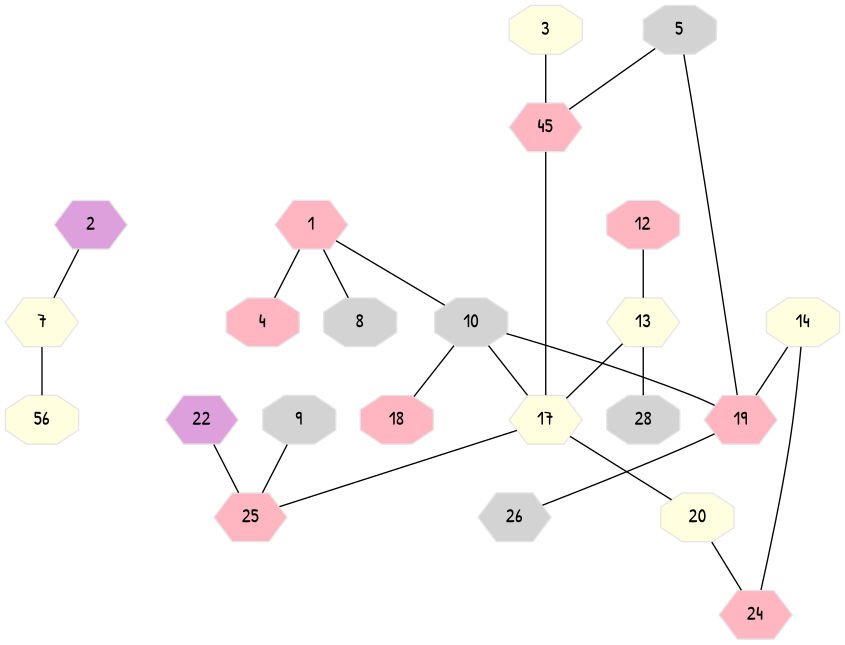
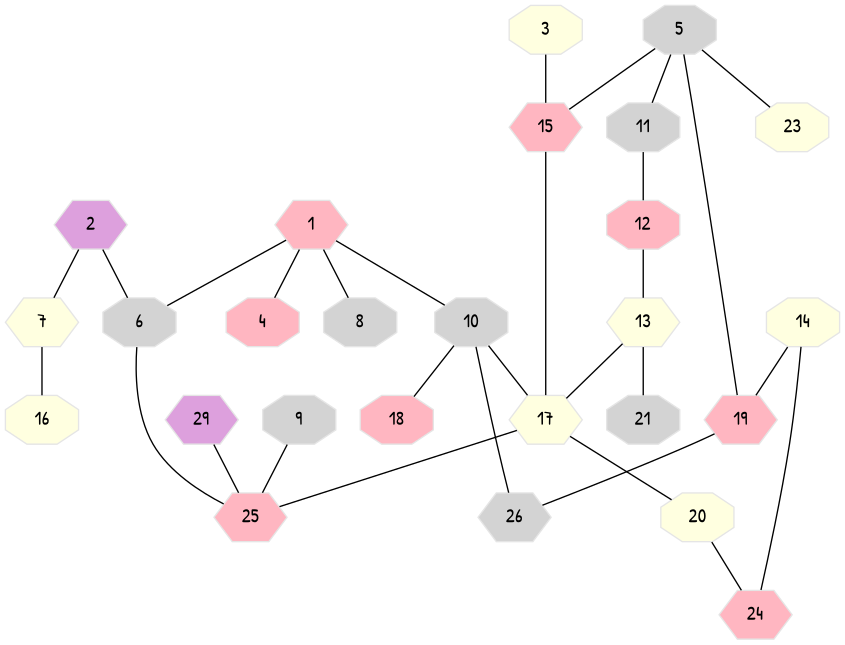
node "45": label "45" -> "15"
node "11": added
node "23": added
node "6": added
edge "10" -- "19": now "10" -- "26"
node "56": label "56" -> "16"
node "22": label "22" -> "29"
node "28": label "28" -> "21"
